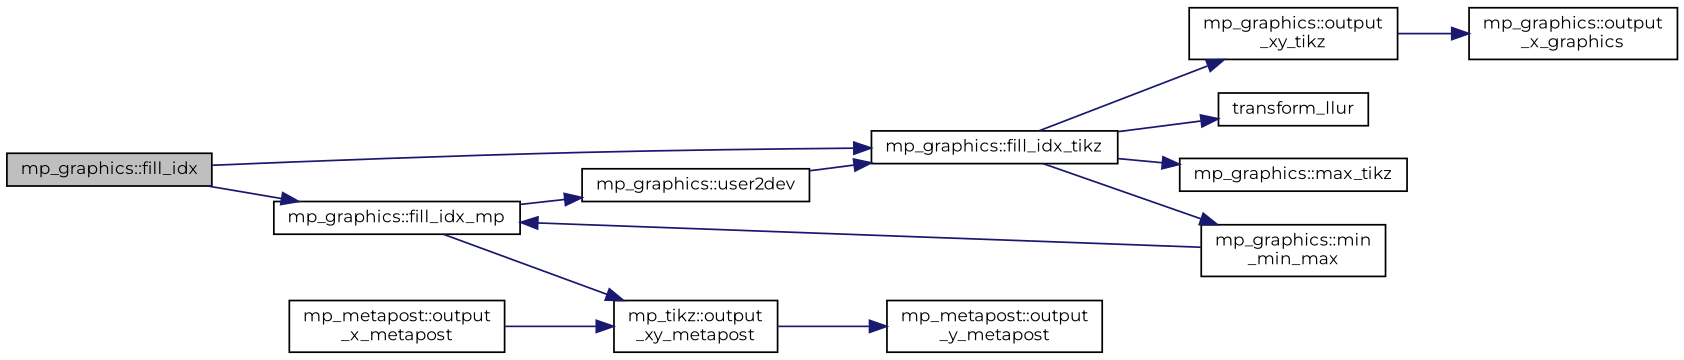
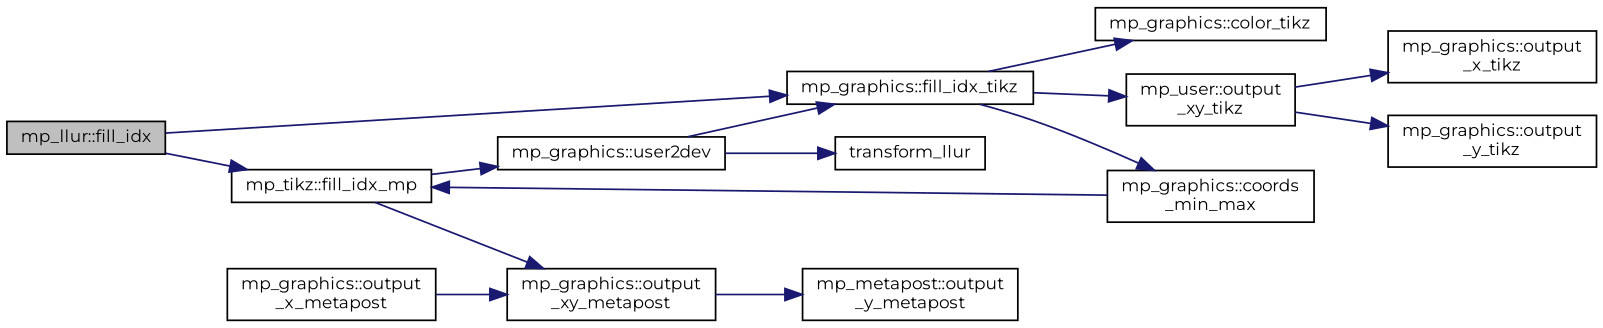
node "mp_graphics::output _xy_tikz": label "mp_graphics::output _xy_tikz" -> "mp_user::output _xy_tikz"
node "mp_graphics::output _x_graphics": label "mp_graphics::output _x_graphics" -> "mp_graphics::output _x_tikz"
edge "mp_graphics::fill_idx_tikz" -> "transform_llur": now "mp_graphics::user2dev" -> "transform_llur"
node "mp_graphics::output _y_tikz": added
node "mp_graphics::fill_idx": label "mp_graphics::fill_idx" -> "mp_llur::fill_idx"
node "mp_graphics::max_tikz": label "mp_graphics::max_tikz" -> "mp_graphics::color_tikz"
node "mp_graphics::fill_idx_mp": label "mp_graphics::fill_idx_mp" -> "mp_tikz::fill_idx_mp"
node "mp_graphics::min _min_max": label "mp_graphics::min _min_max" -> "mp_graphics::coords _min_max"
node "mp_metapost::output _x_metapost": label "mp_metapost::output _x_metapost" -> "mp_graphics::output _x_metapost"
node "mp_tikz::output _xy_metapost": label "mp_tikz::output _xy_metapost" -> "mp_graphics::output _xy_metapost"
